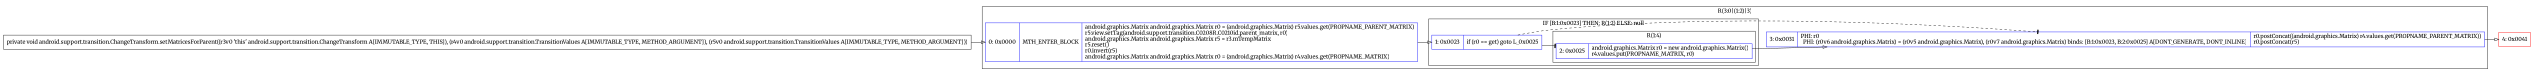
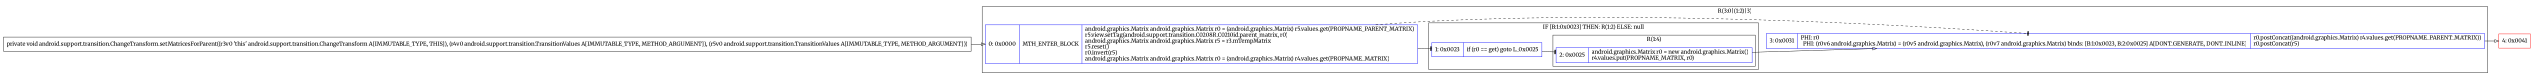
edge "1: 0x0023" -> "3: 0x0031": now "0: 0x0000" -> "3: 0x0031"
edge "0: 0x0000" -> "1: 0x0023": arrowhead onormal -> tee
